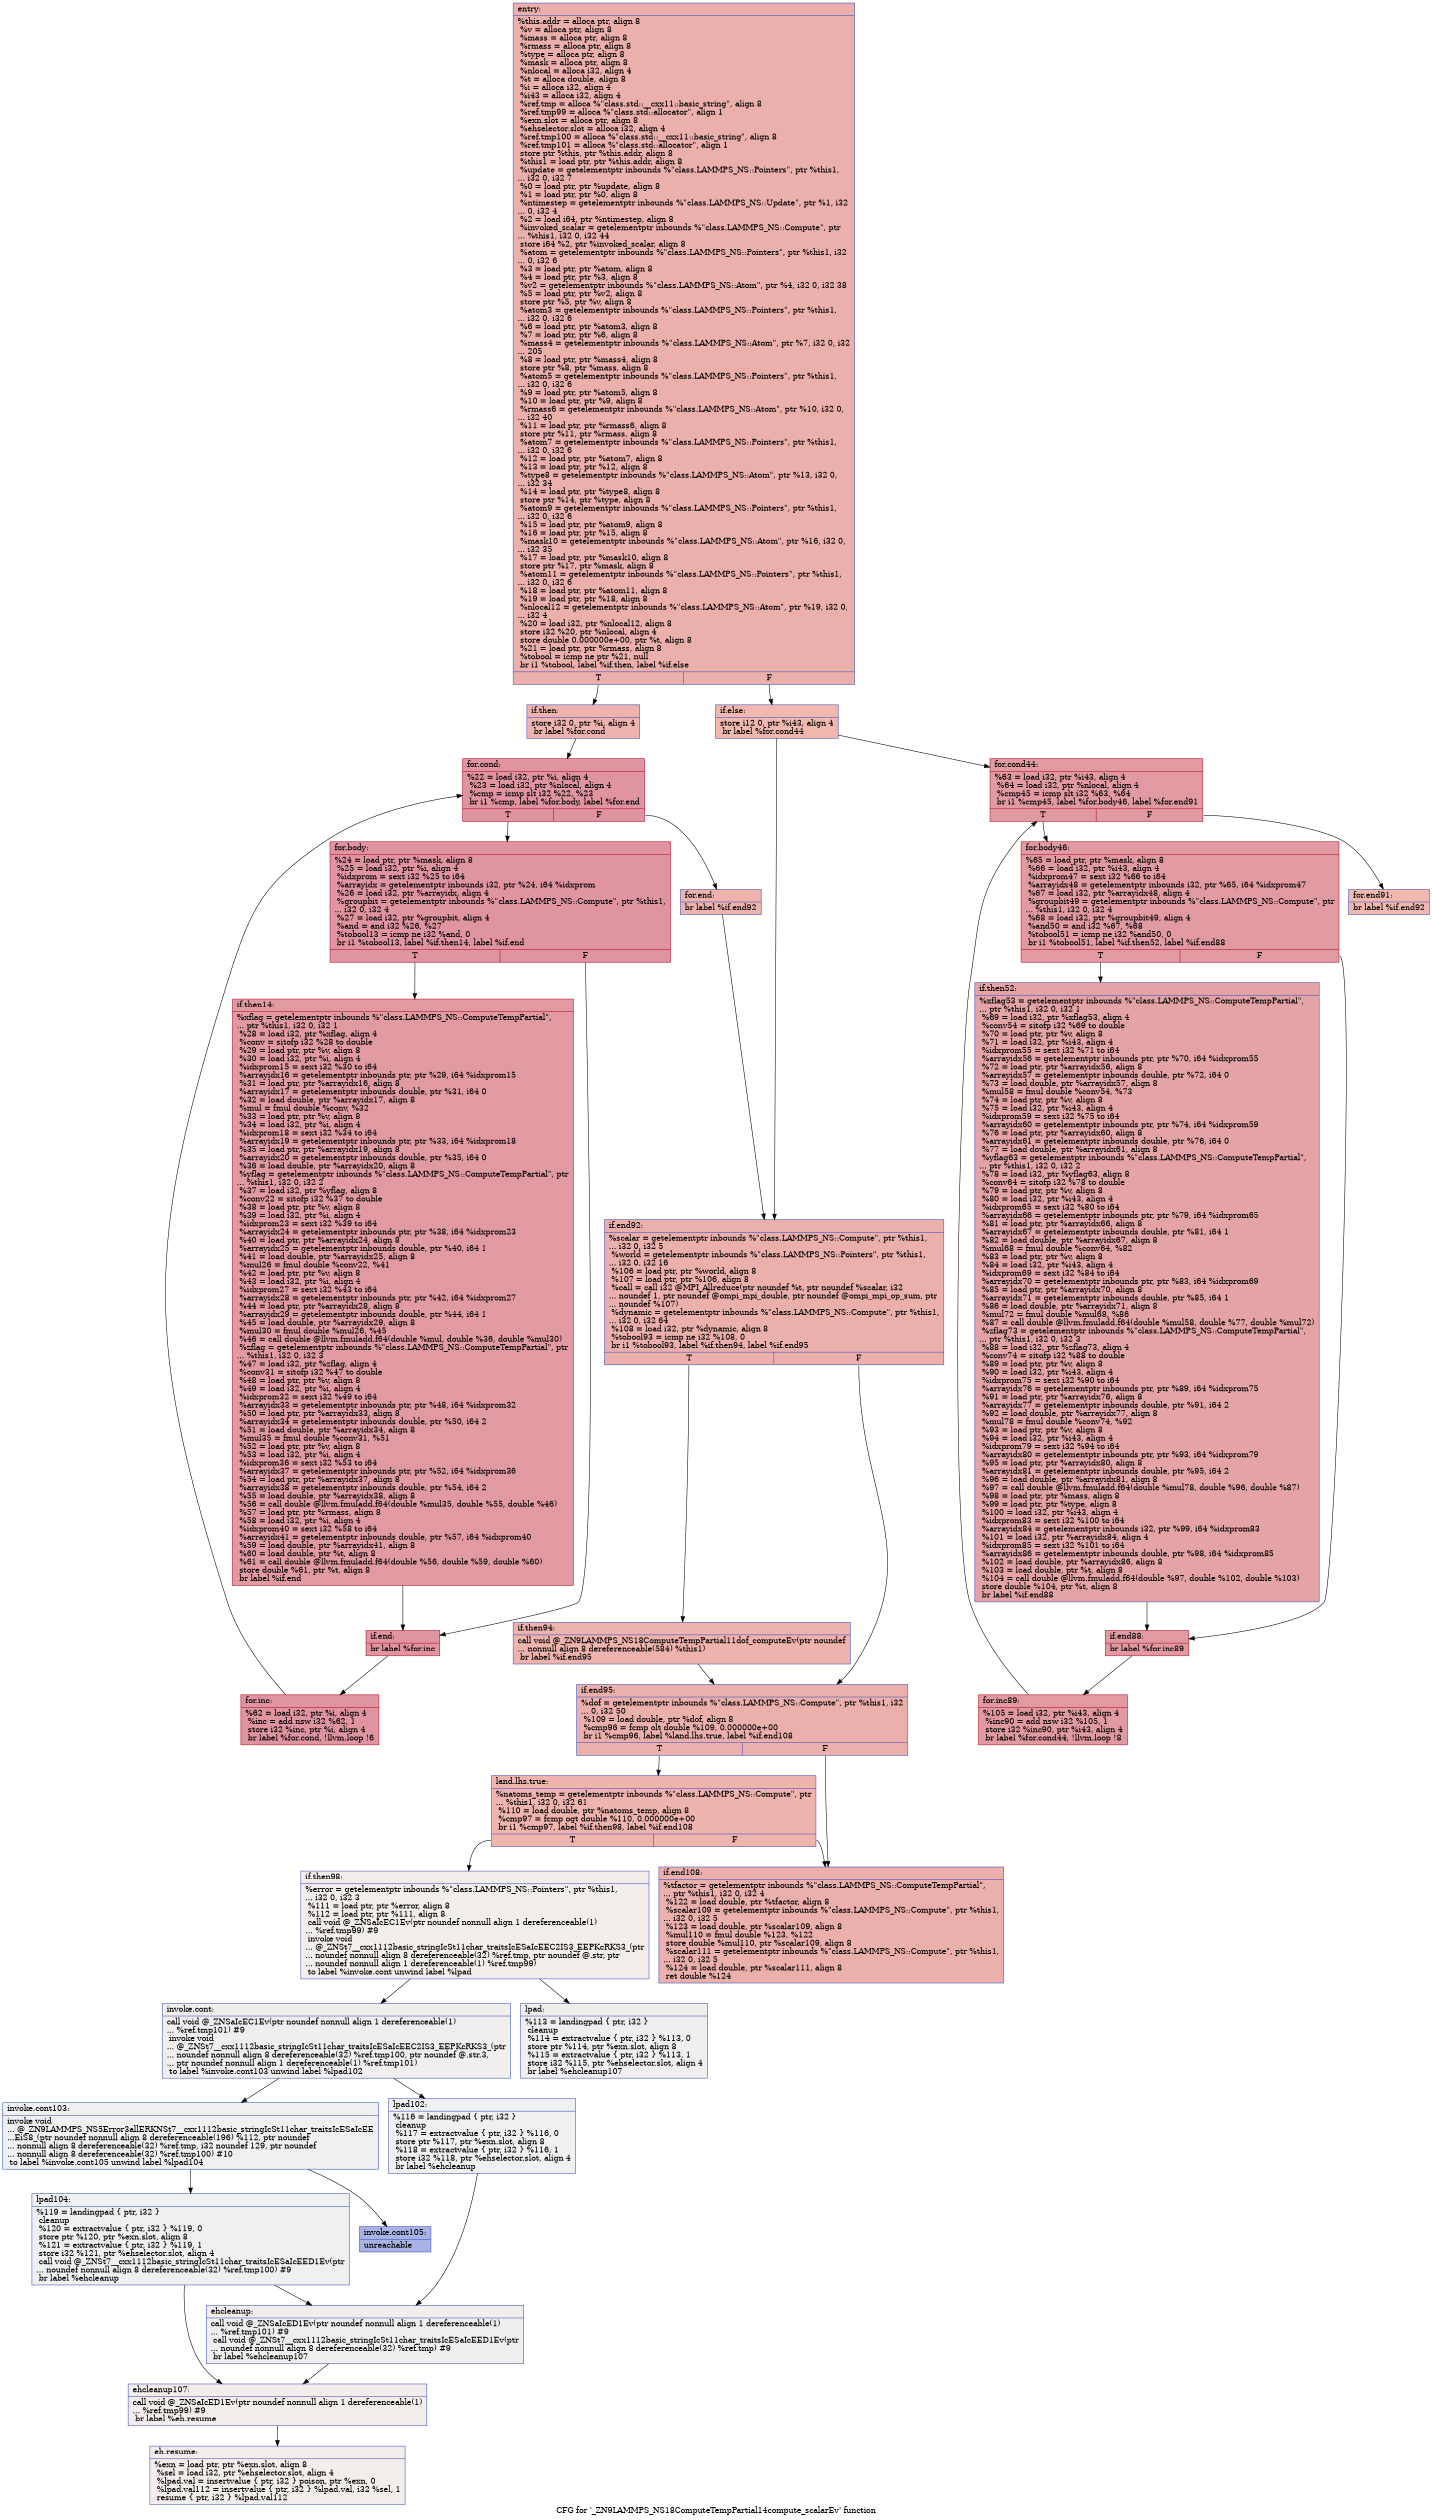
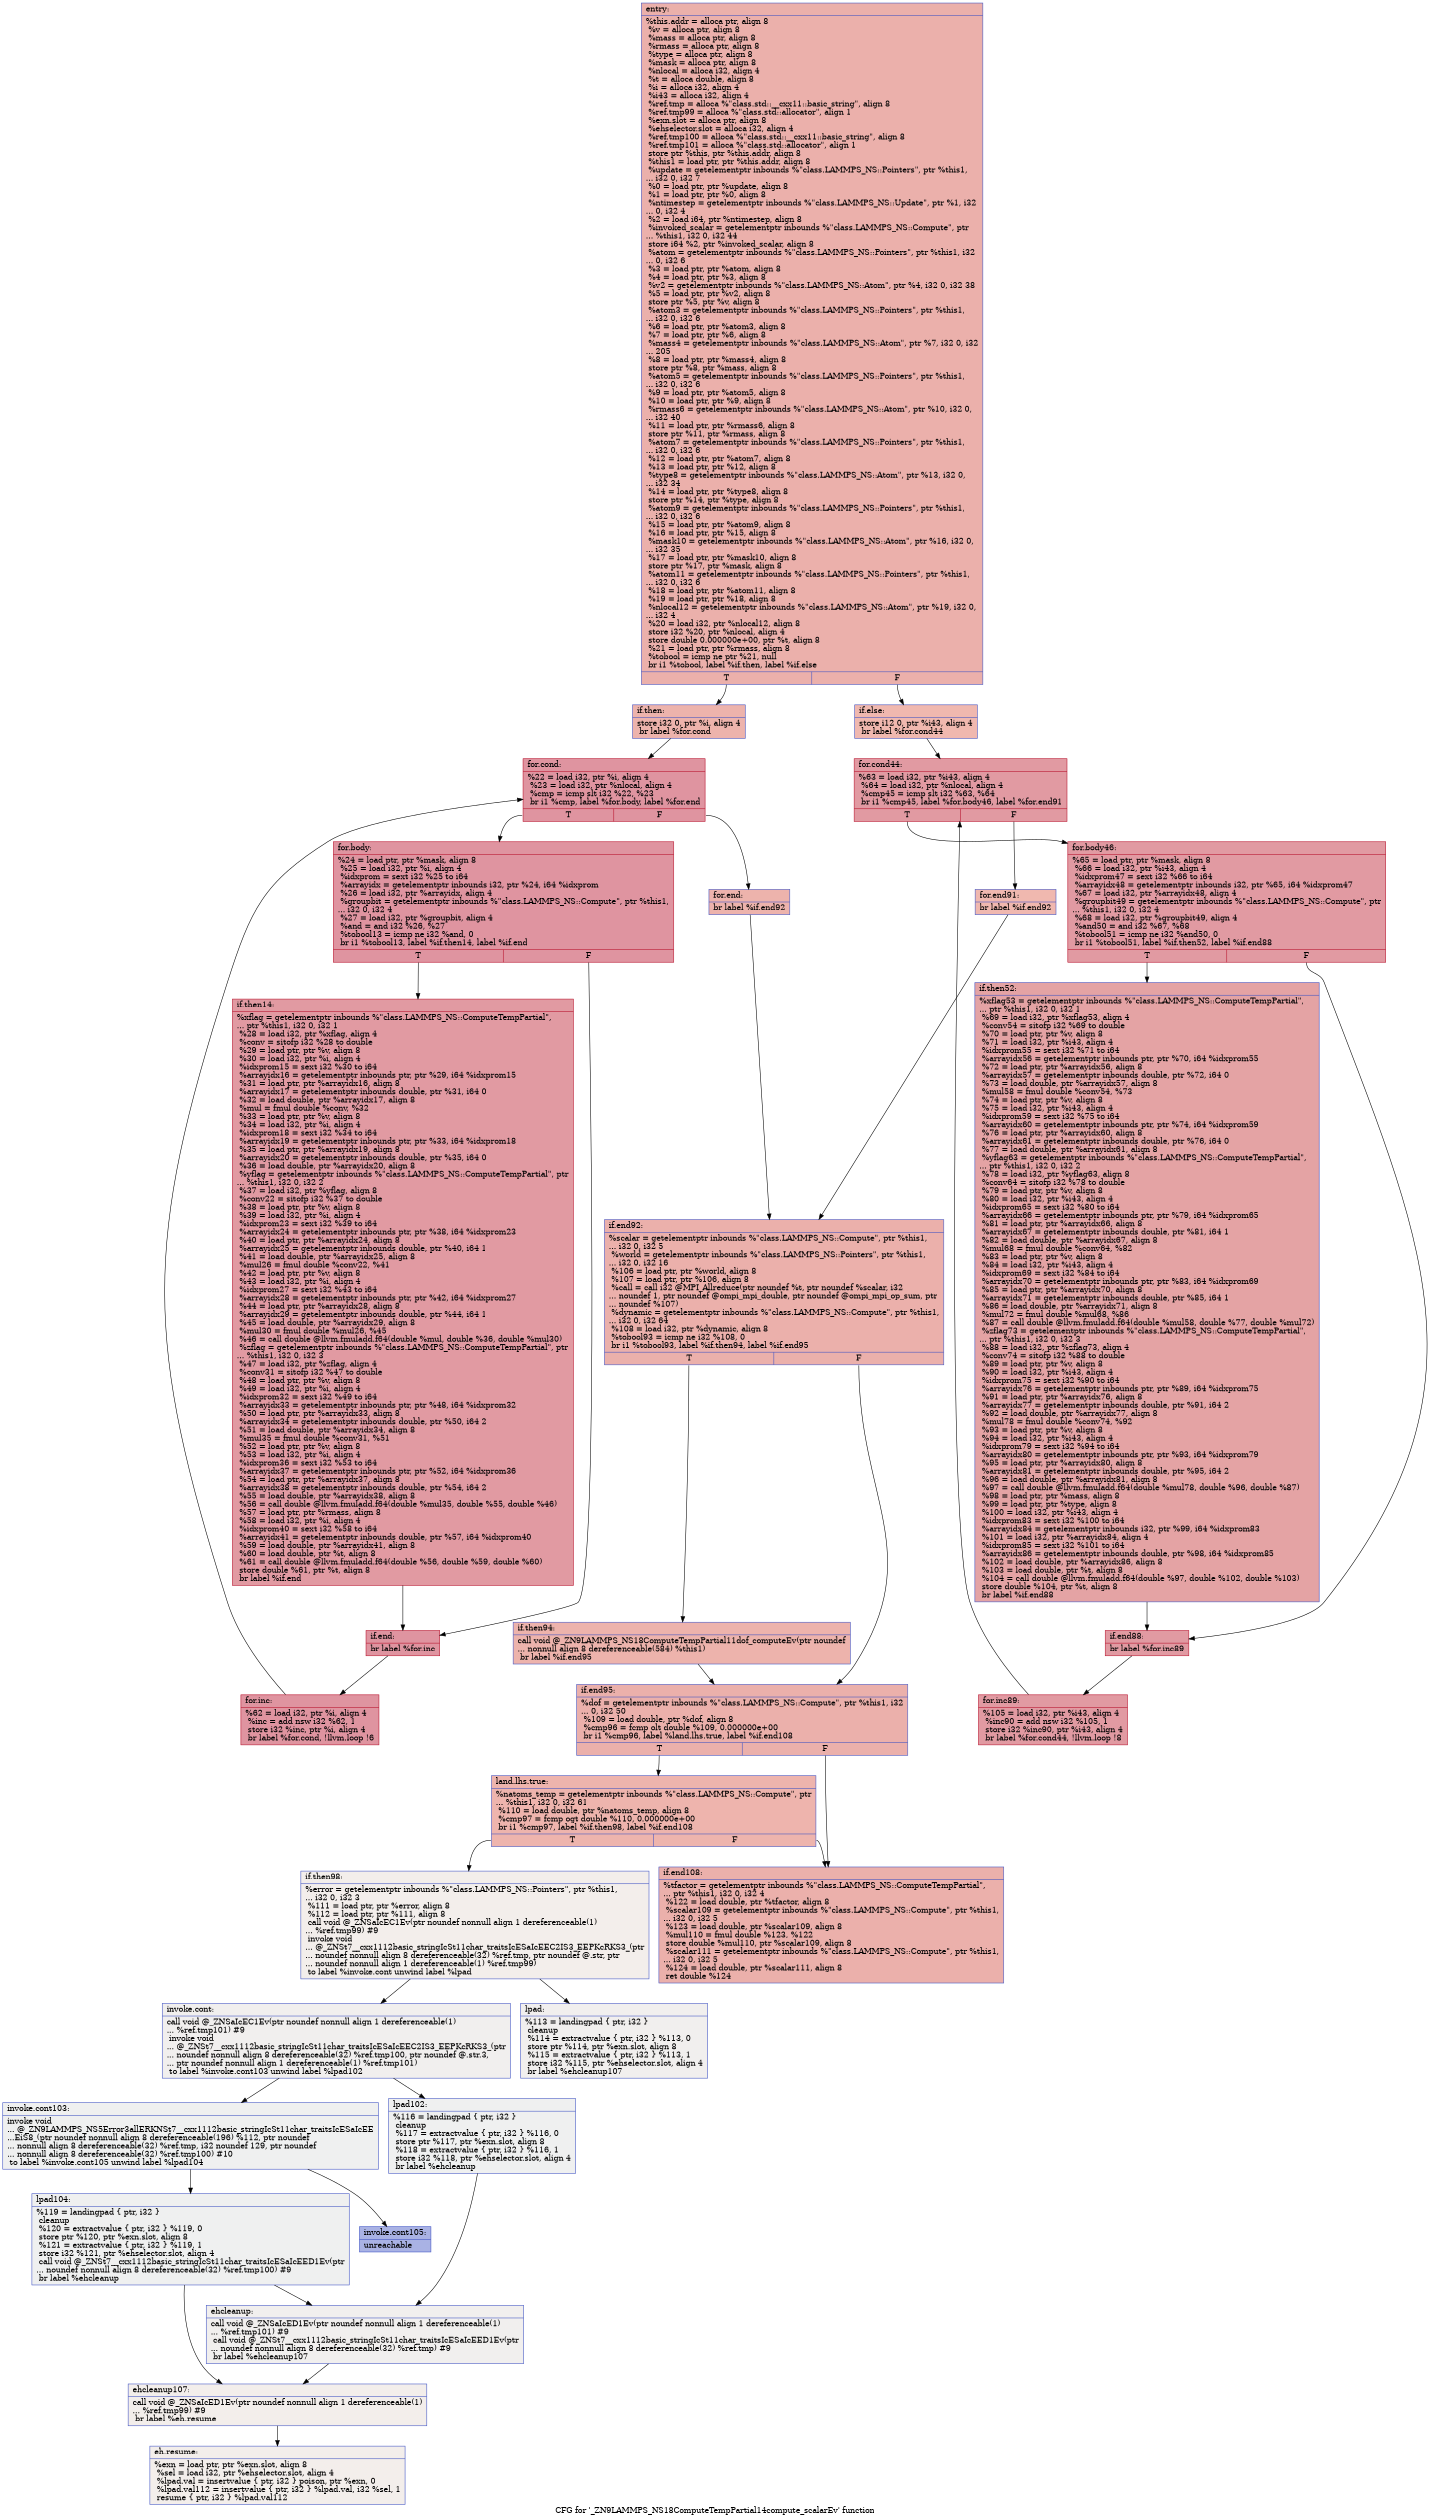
edge "if.else:" -> "if.end92:": now "for.end91:" -> "if.end92:"
